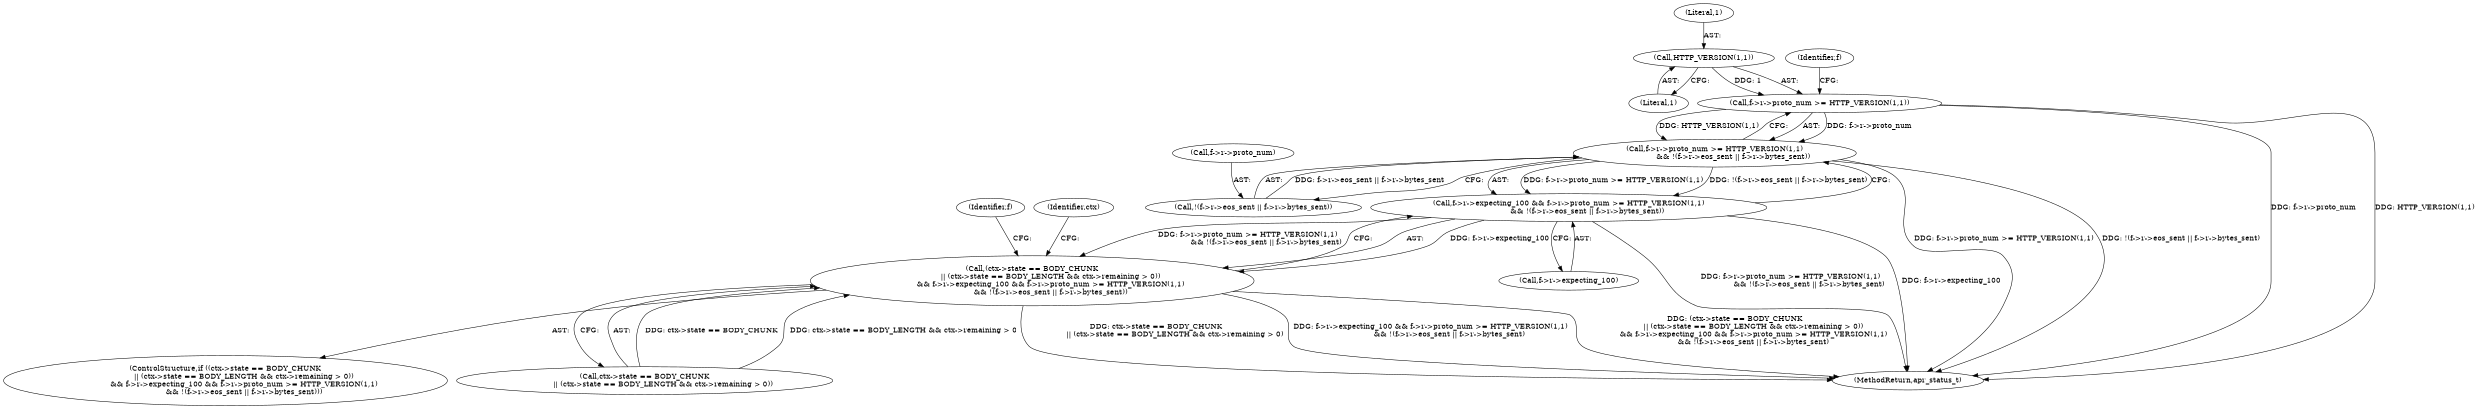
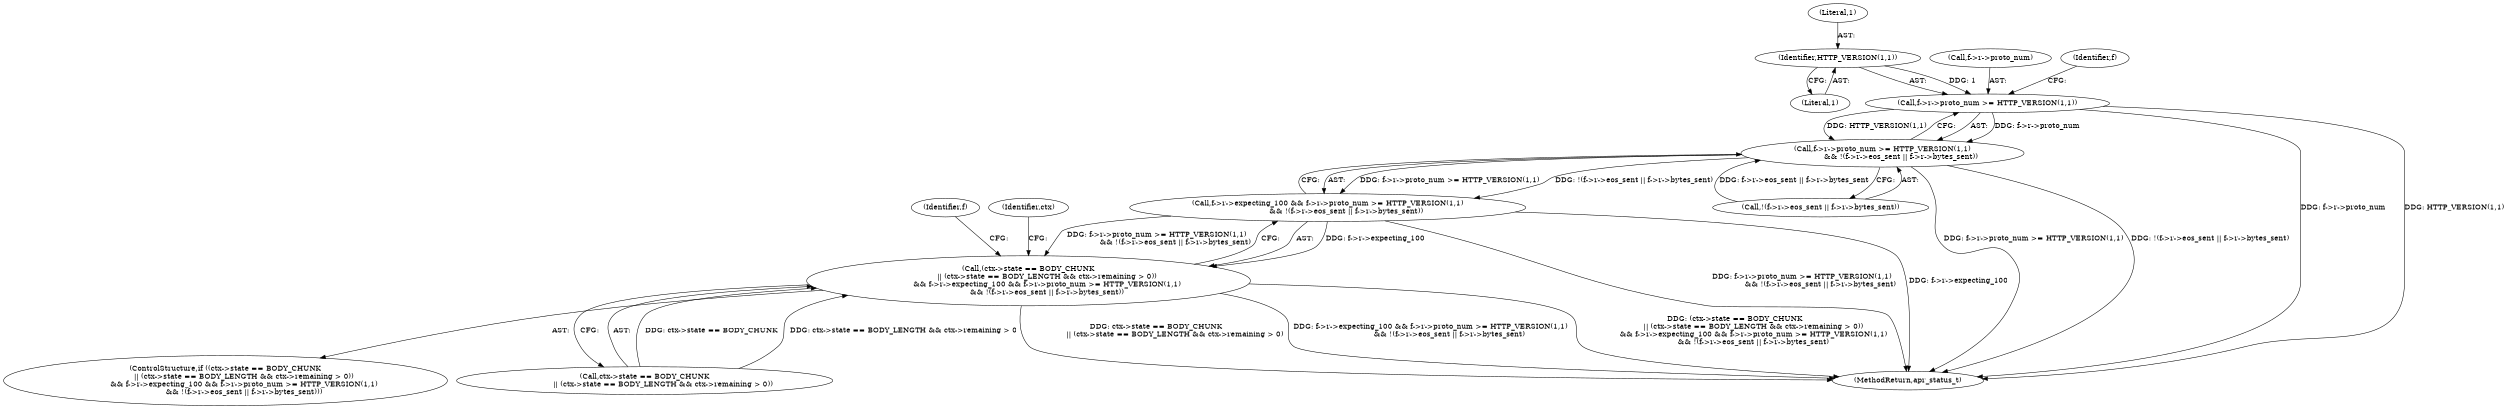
node "(Call,HTTP_VERSION(1,1))": label "(Call,HTTP_VERSION(1,1))" -> "(Identifier,HTTP_VERSION(1,1))"
edge "(Call,f->r->proto_num)" -> "(Call,!(f->r->eos_sent || f->r->bytes_sent))": now "(Call,f->r->proto_num)" -> "(Call,f->r->proto_num >= HTTP_VERSION(1,1))"
node "(Call,f->r->expecting_100)": removed
